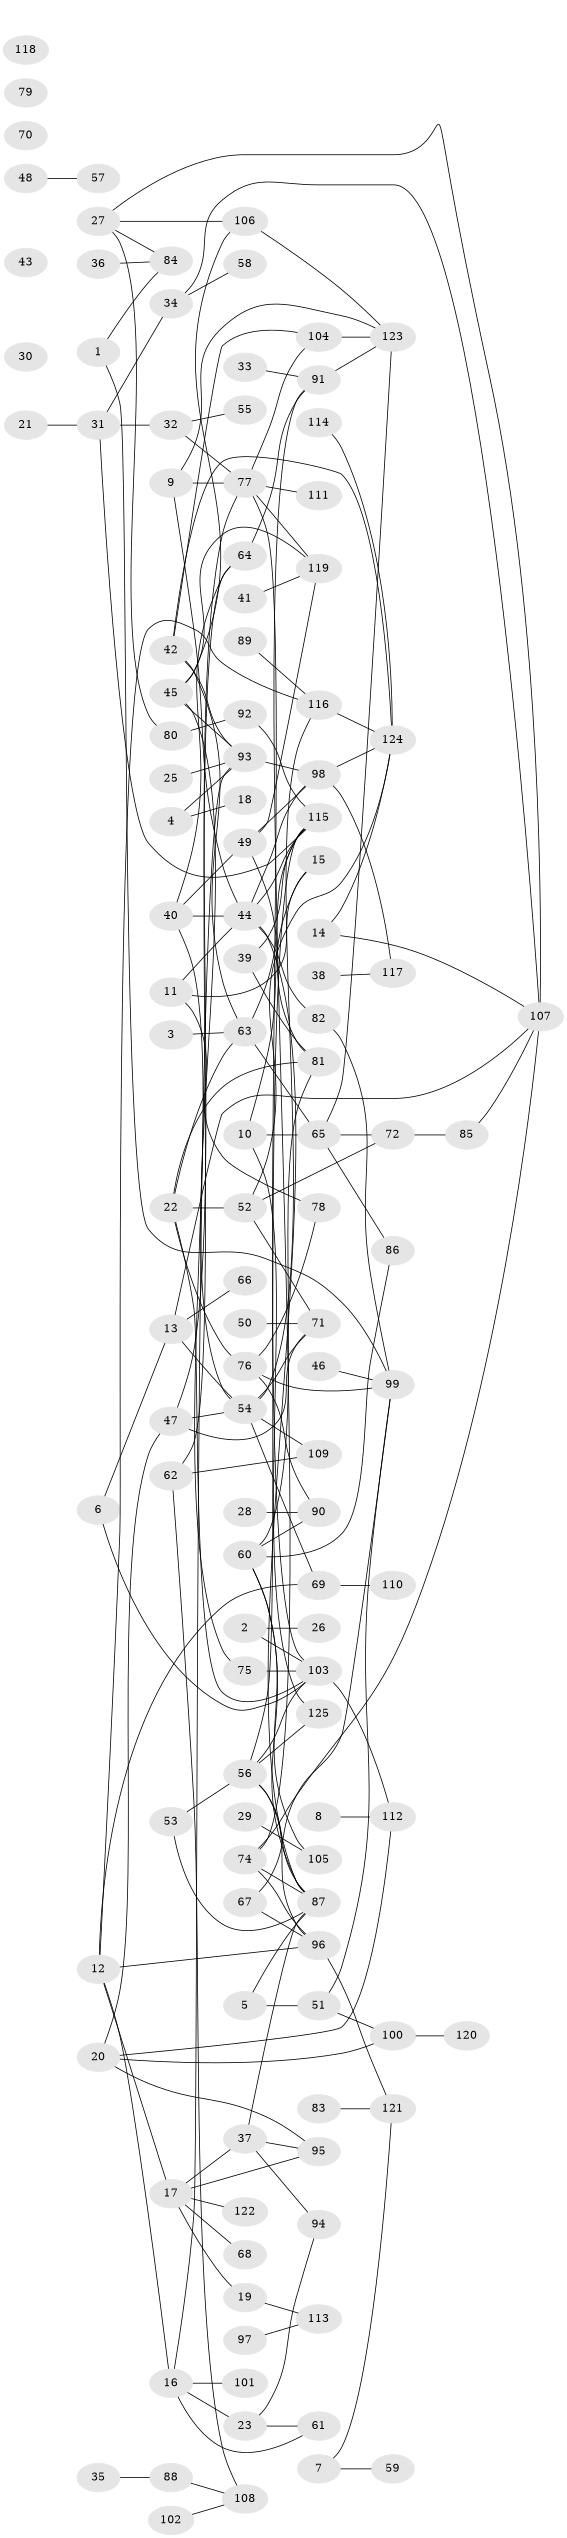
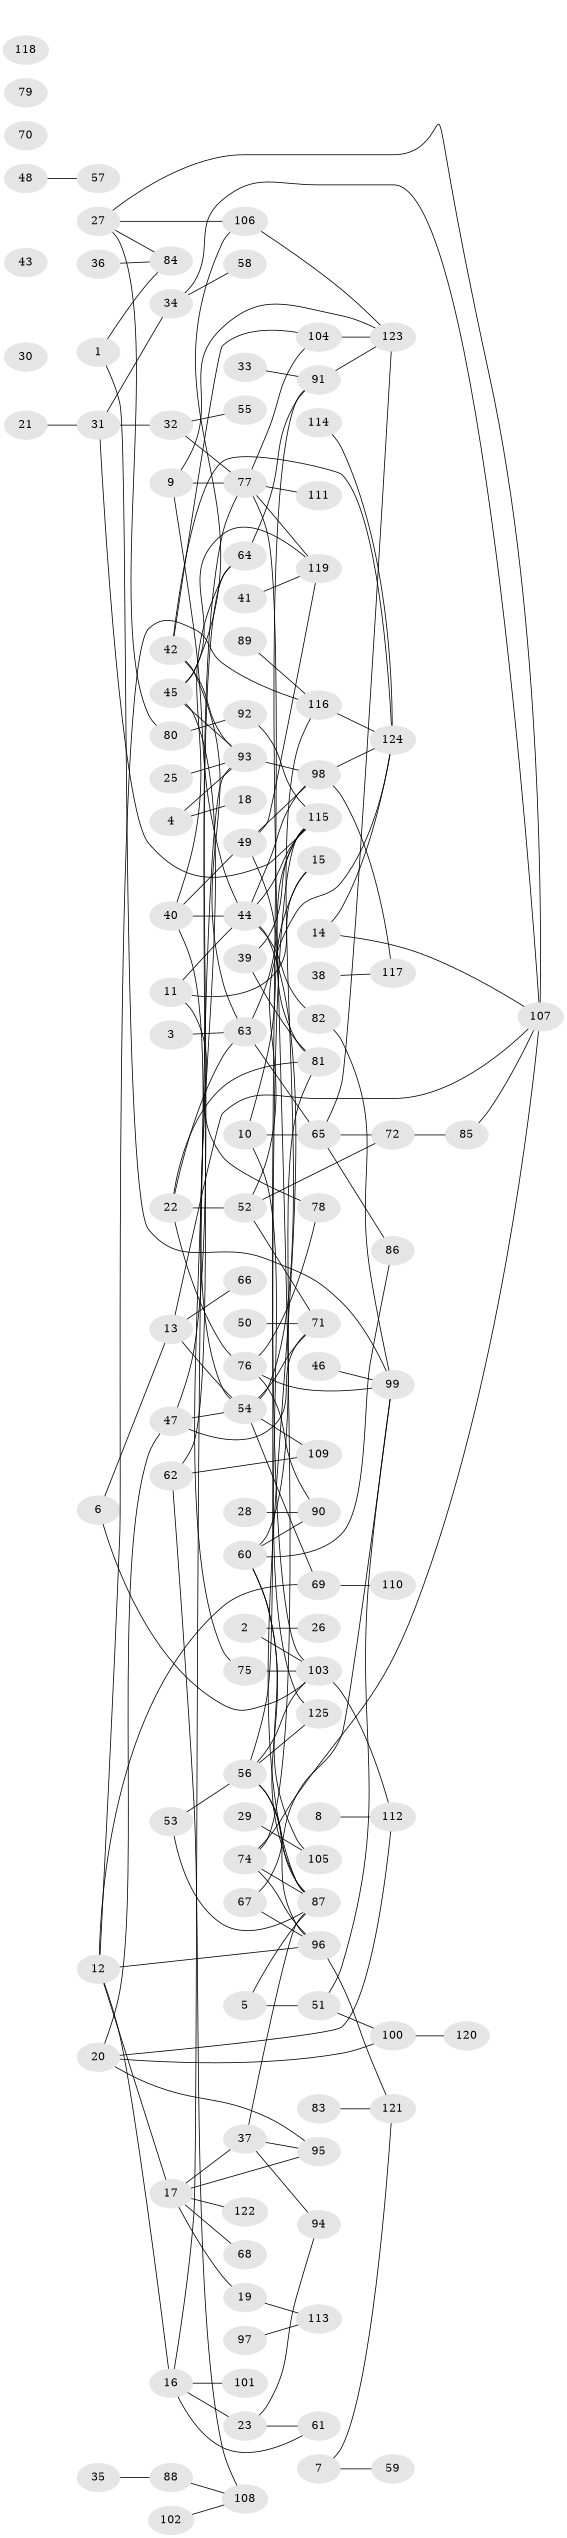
edge "22" -- "103": removed
